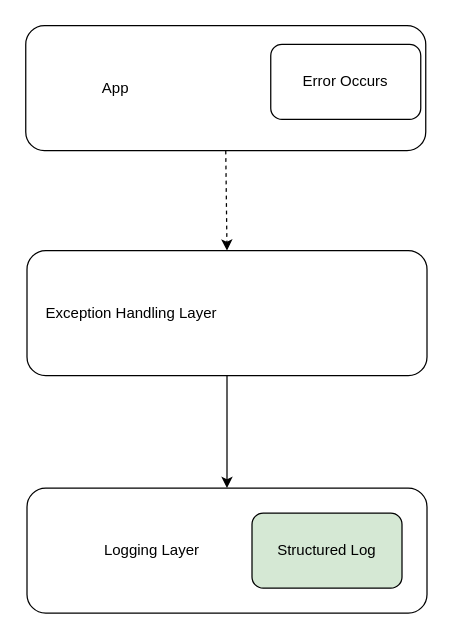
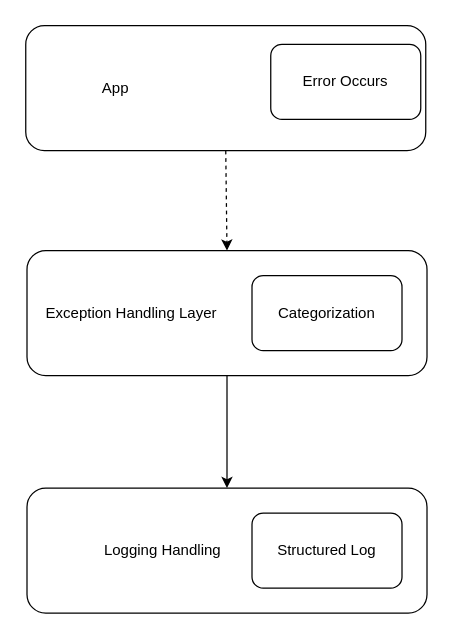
node "Categorization": added
node "Logging Layer": label "Logging Layer" -> "Logging Handling"
node "Structured Log": fillcolor #d5e8d4 -> #ffffff
